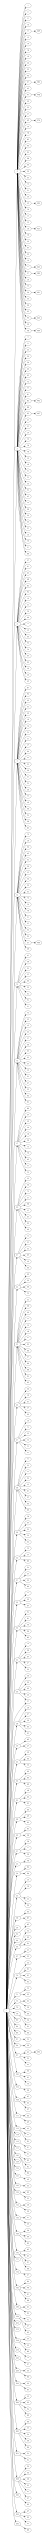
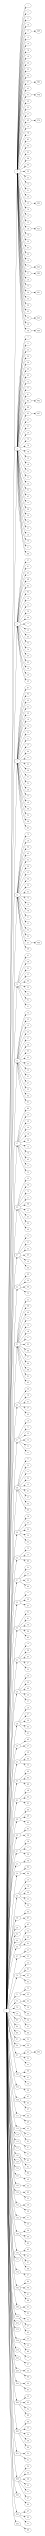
edge "7" -> "274": now "7" -> "36"
node "290": added
